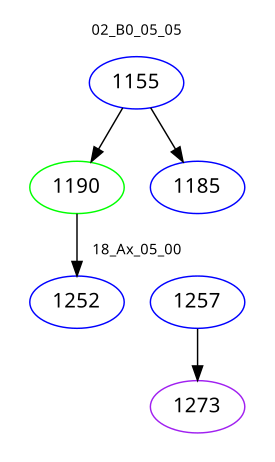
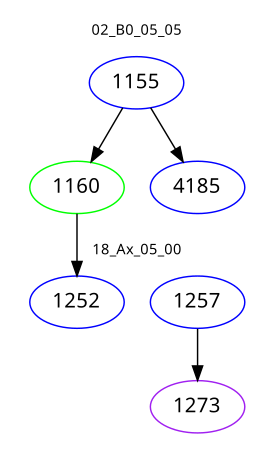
node "1190": label "1190" -> "1160"
node "1185": label "1185" -> "4185"
